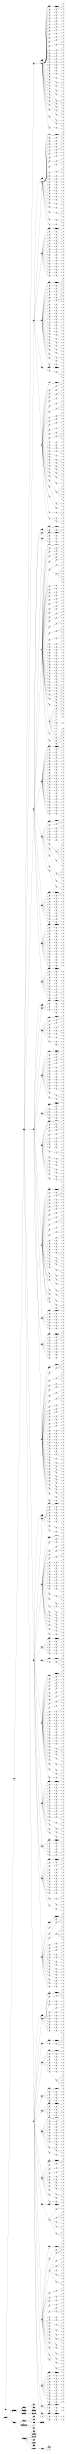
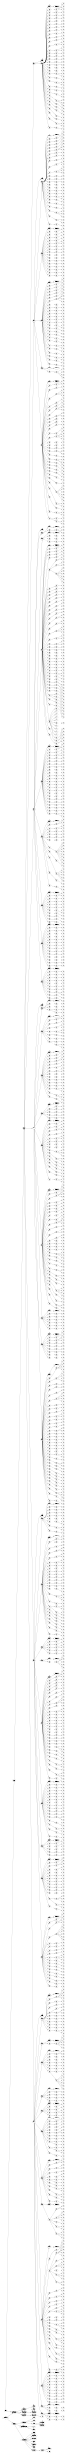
node "surname": added
